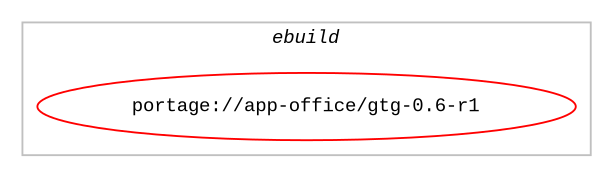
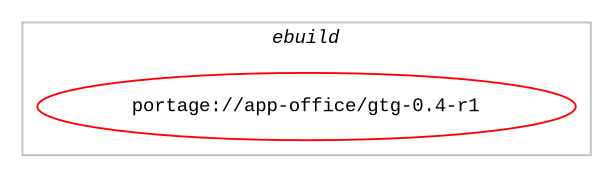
node "portage://app-office/gtg-0.6-r1": label "portage://app-office/gtg-0.6-r1" -> "portage://app-office/gtg-0.4-r1"
